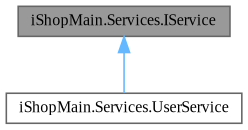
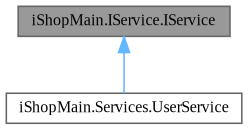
node "iShopMain.Services.IService": label "iShopMain.Services.IService" -> "iShopMain.IService.IService"
